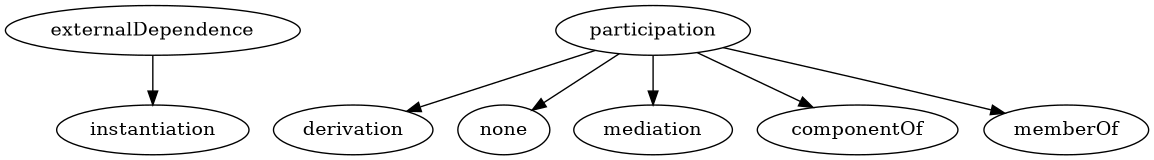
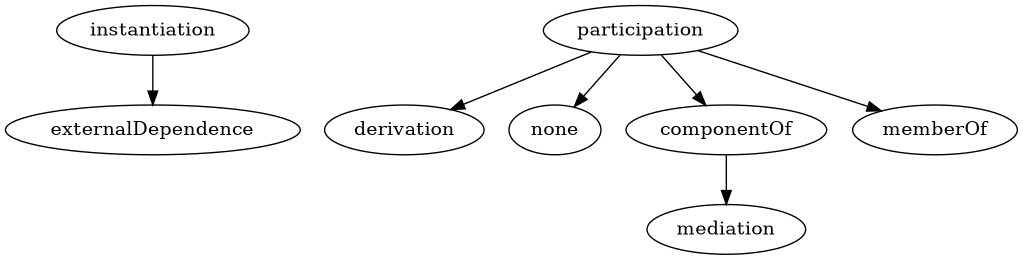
edge "externalDependence" -> "instantiation": reversed
edge "participation" -> "mediation": now "componentOf" -> "mediation"
